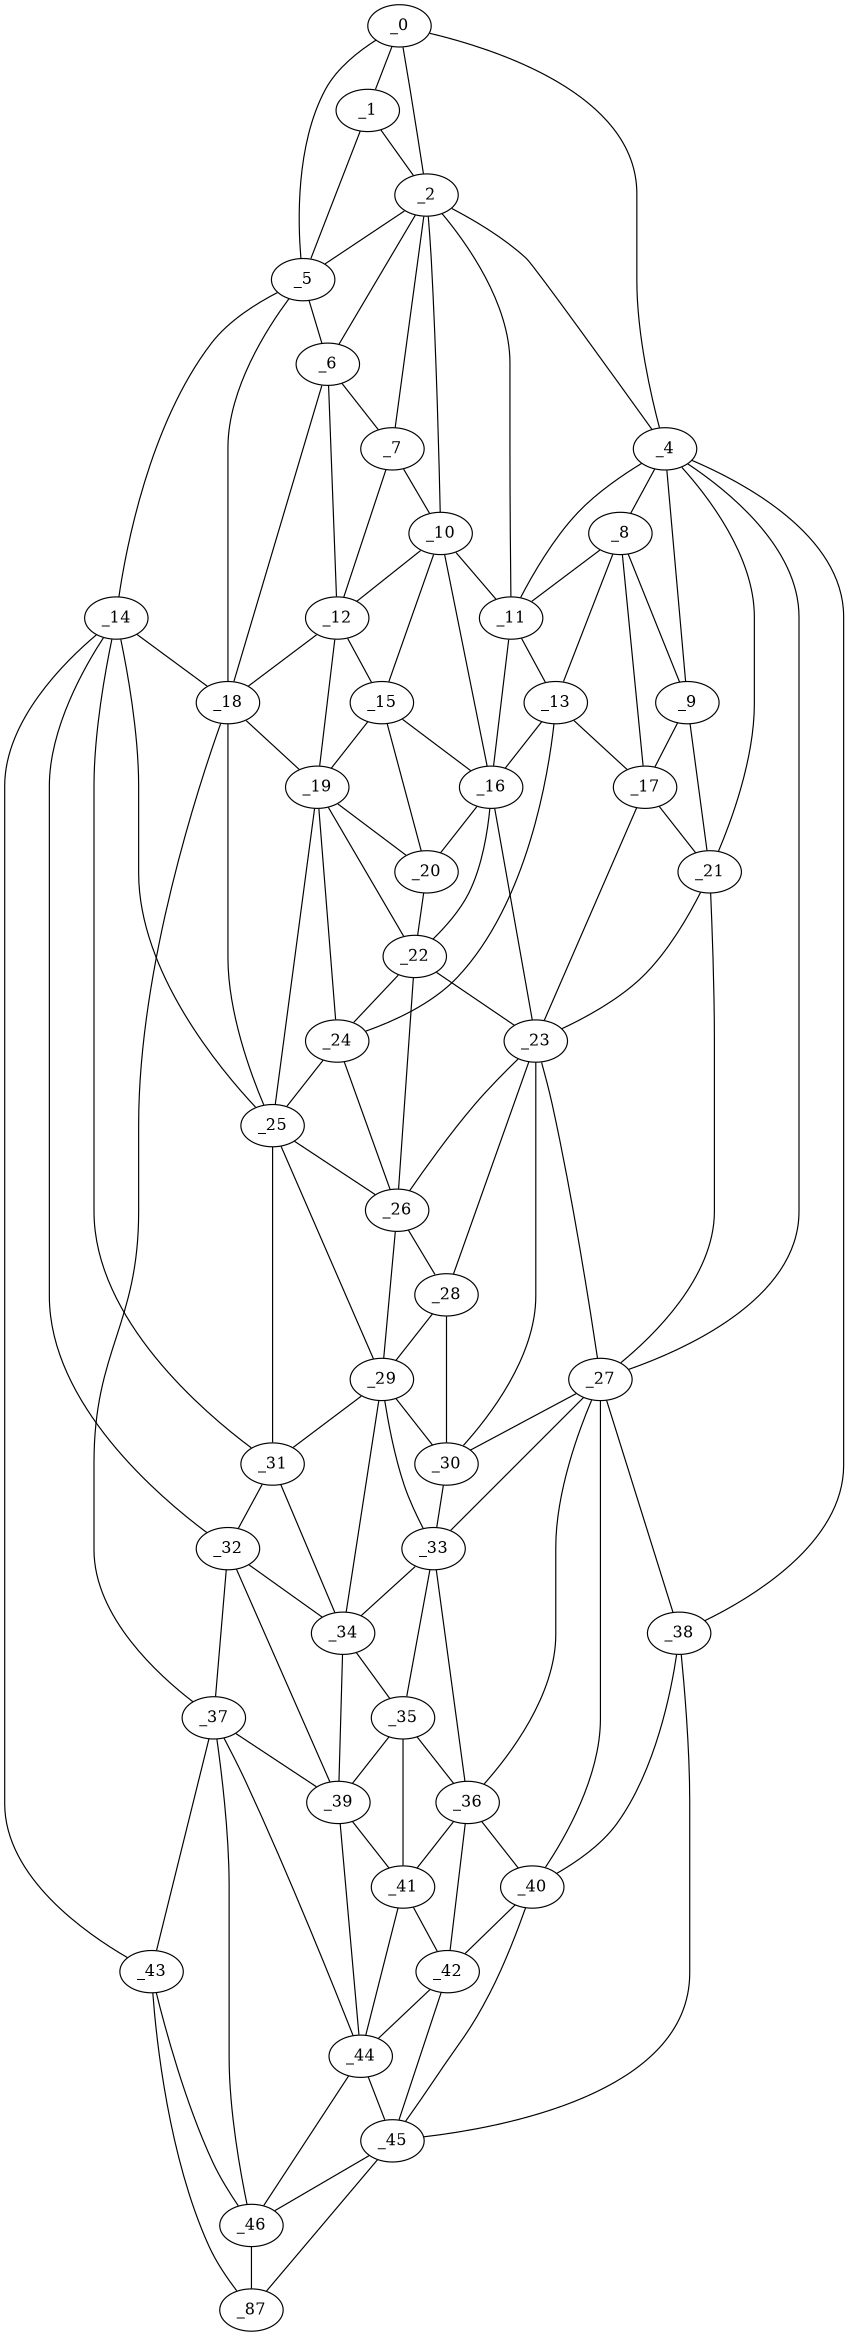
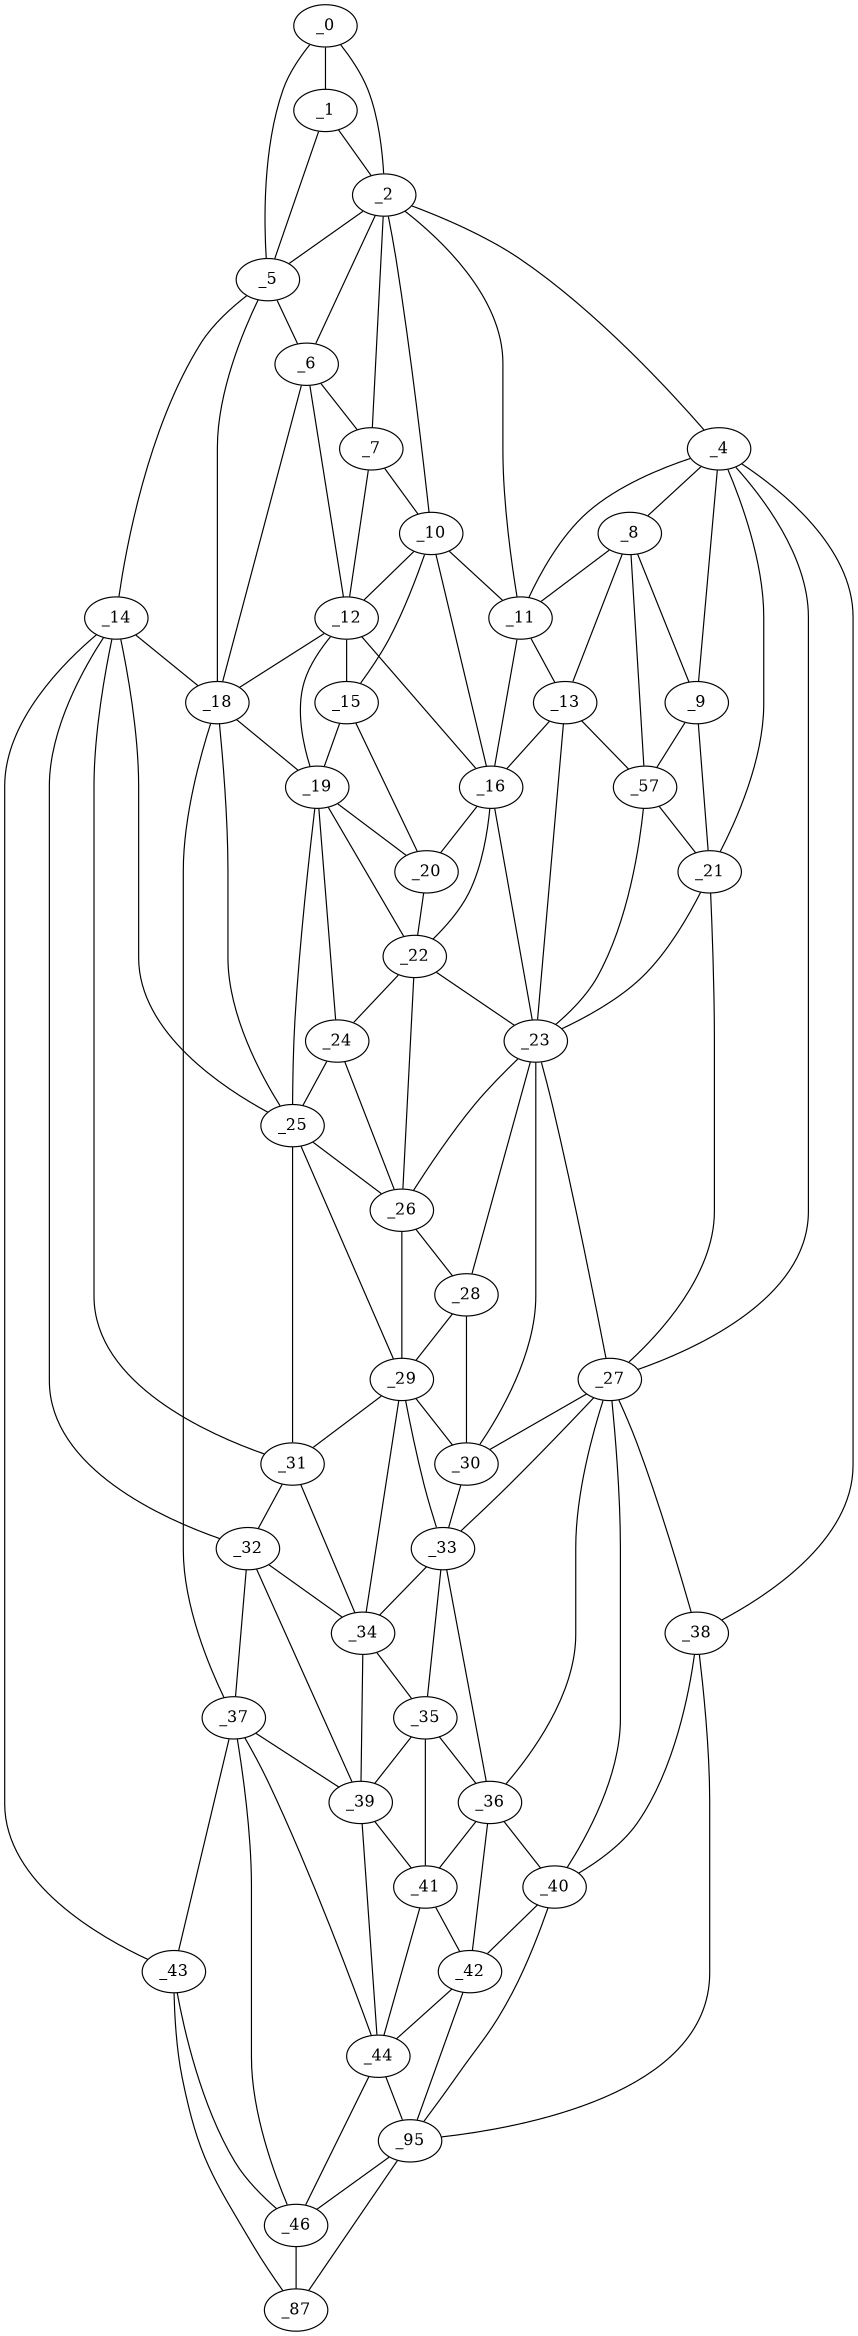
edge "_0" -- "_4": removed
edge "_15" -- "_16": now "_12" -- "_16"
node "_17": label "_17" -> "_57"
edge "_13" -- "_24": now "_13" -- "_23"
node "_45": label "_45" -> "_95"
